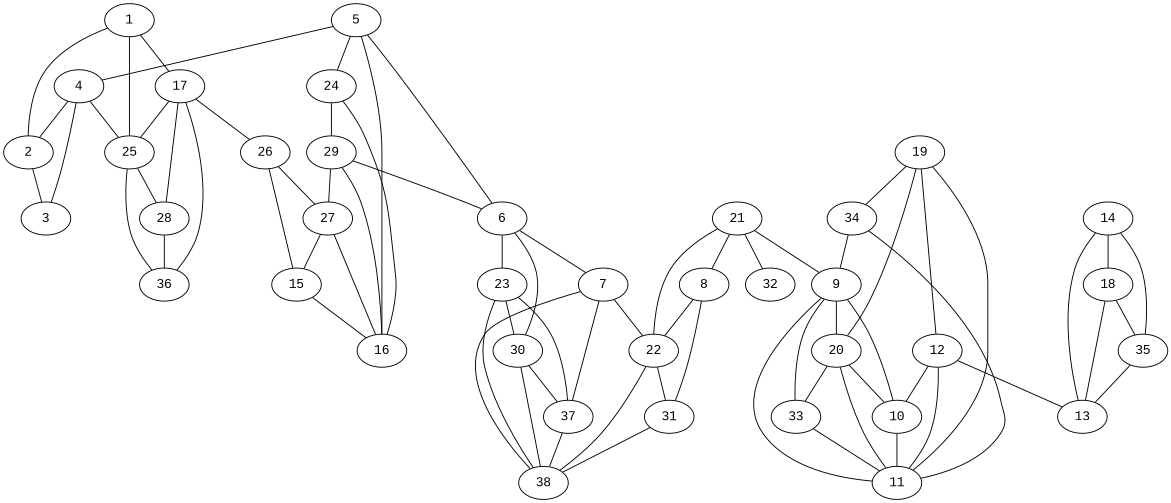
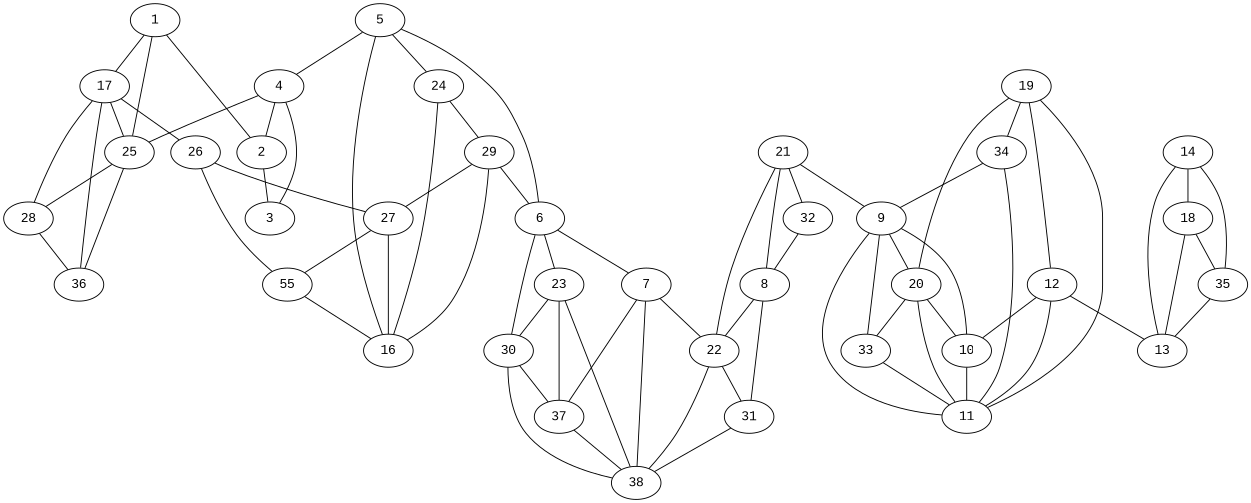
edge "32" -- "8": added
node "15": label "15" -> "55"
